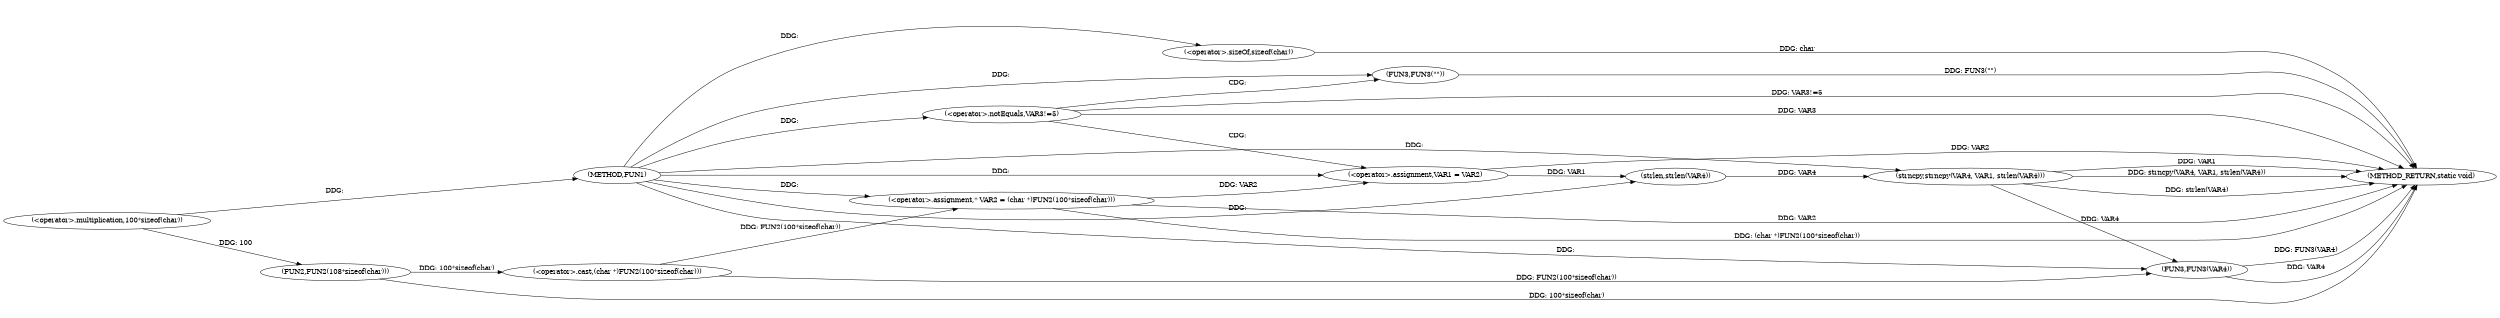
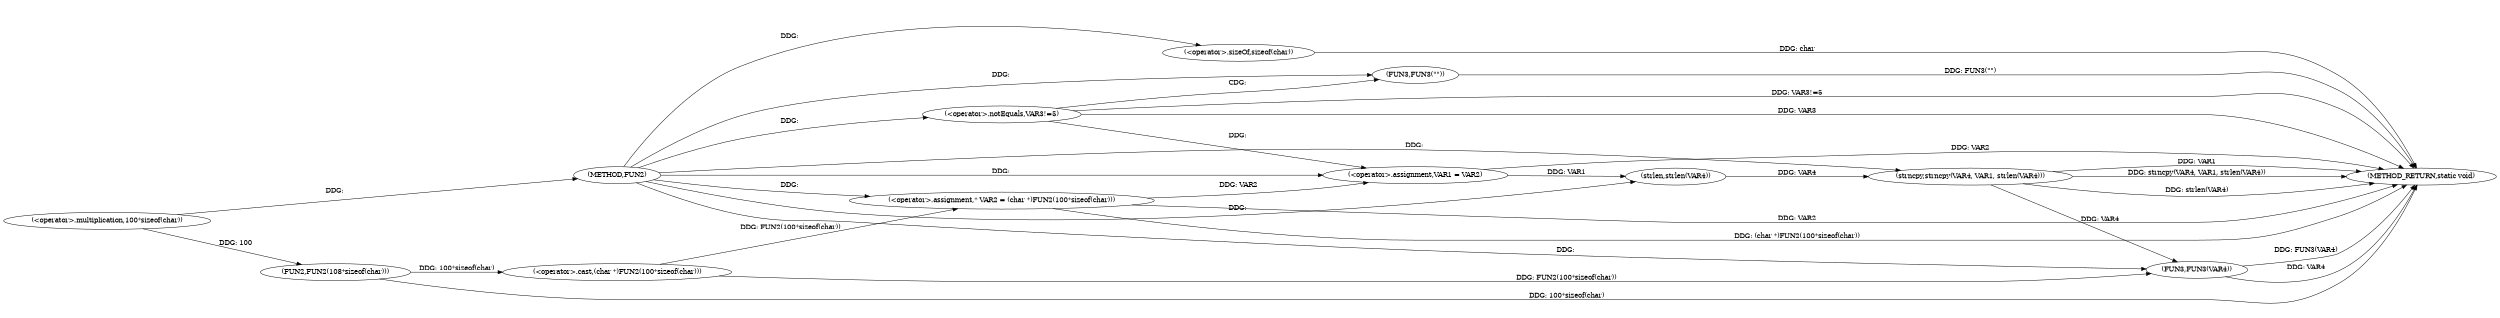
edge "(<operator>.notEquals,VAR3!=5)" -> "(<operator>.assignment,VAR1 = VAR2)": label "CDG: " -> "DDG: "
node "(METHOD,FUN1)": label "(METHOD,FUN1)" -> "(METHOD,FUN2)"
